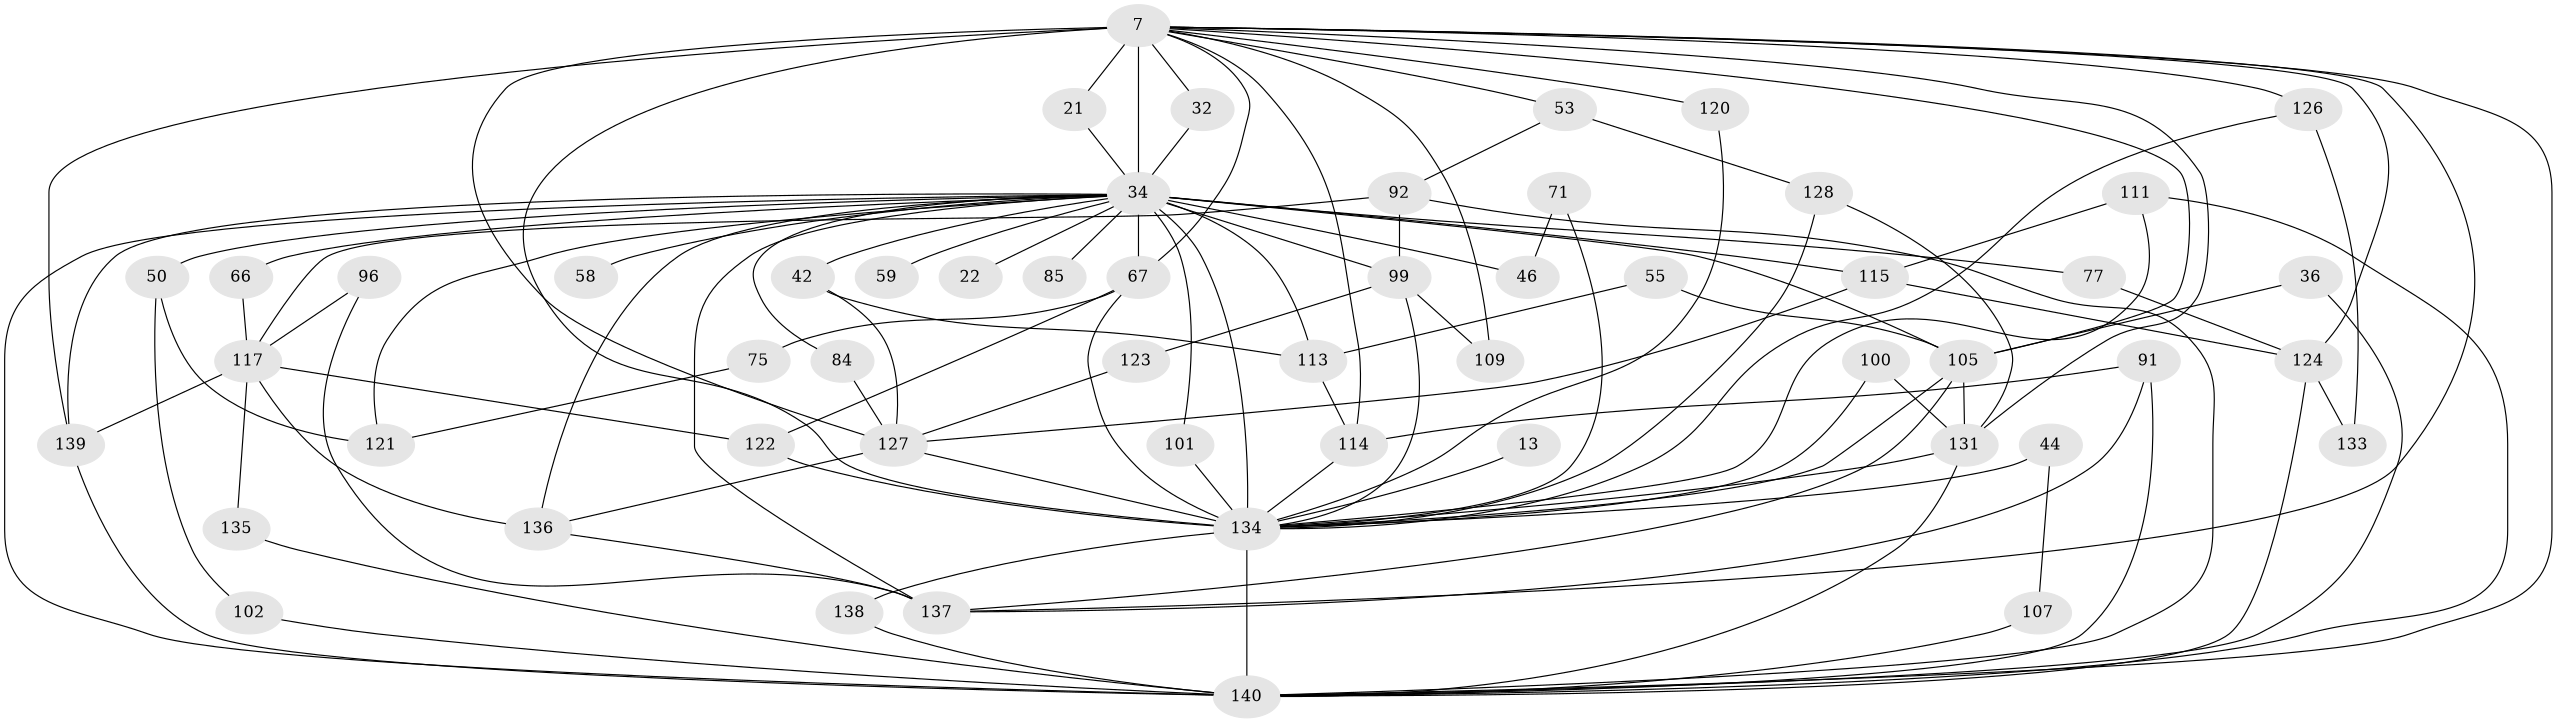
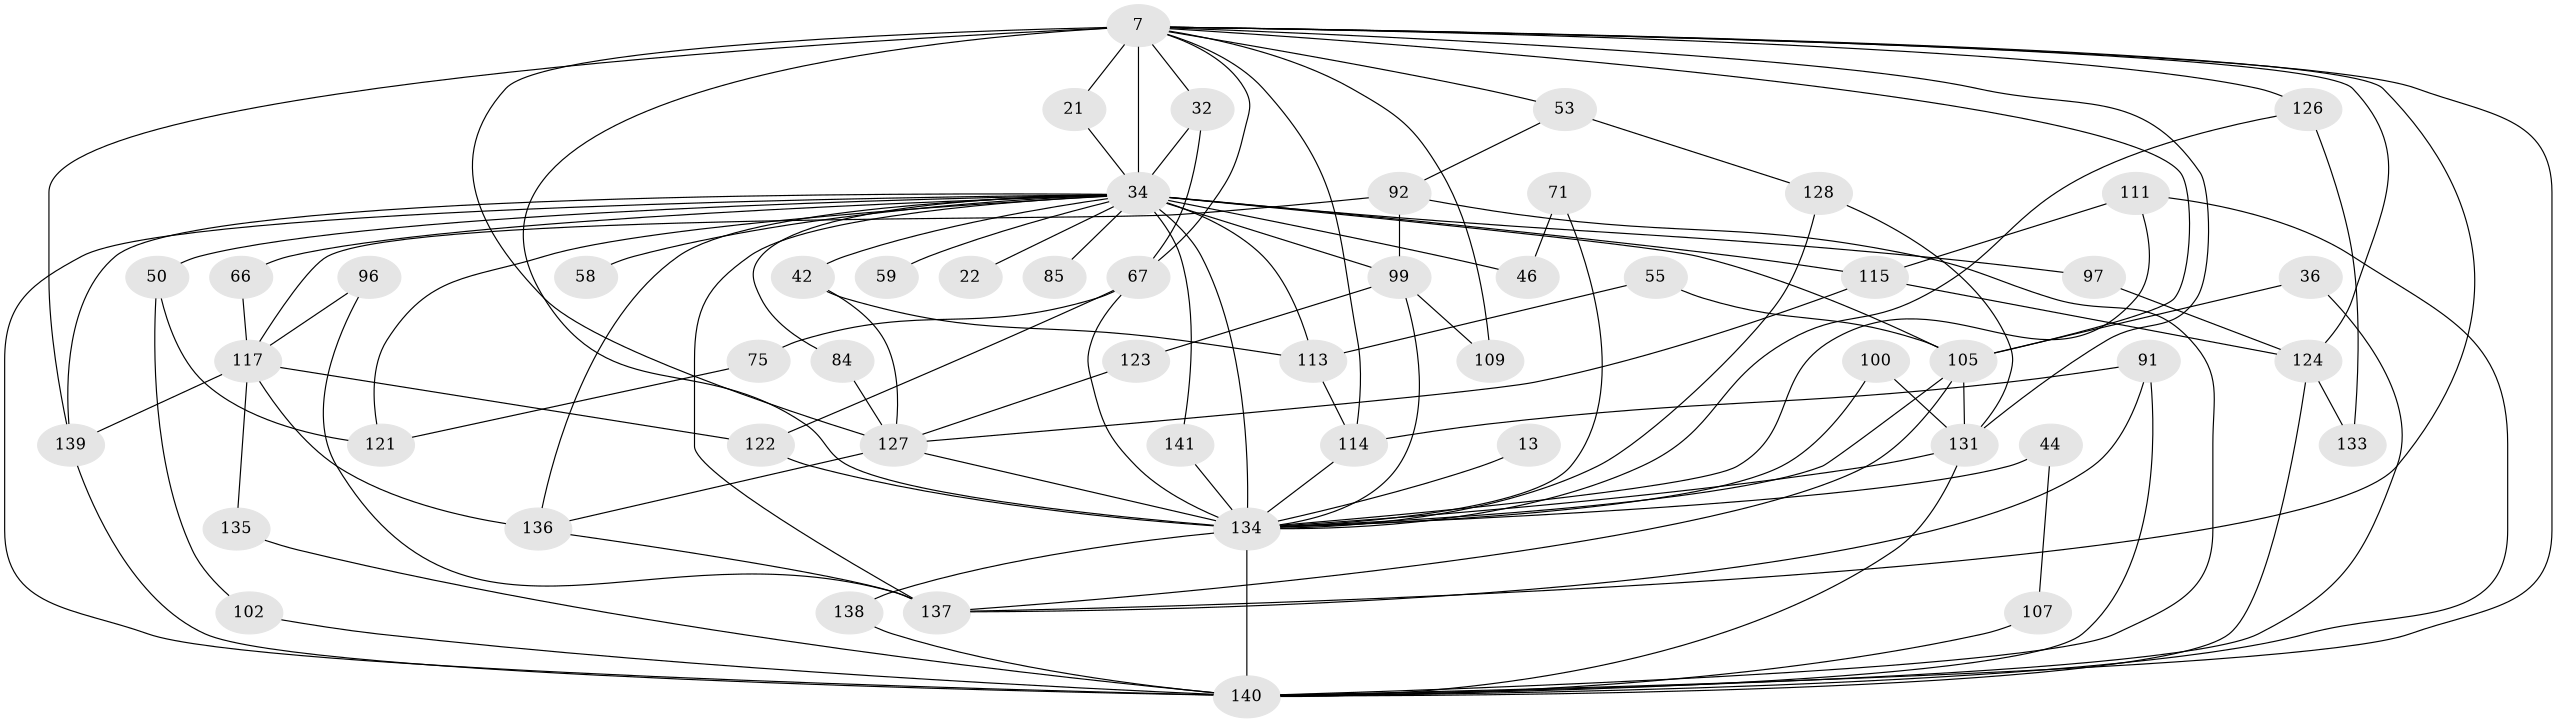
node "120": removed
edge "34" -- "67": now "32" -- "67"
node "77": label "77" -> "97"
node "101": label "101" -> "141"
